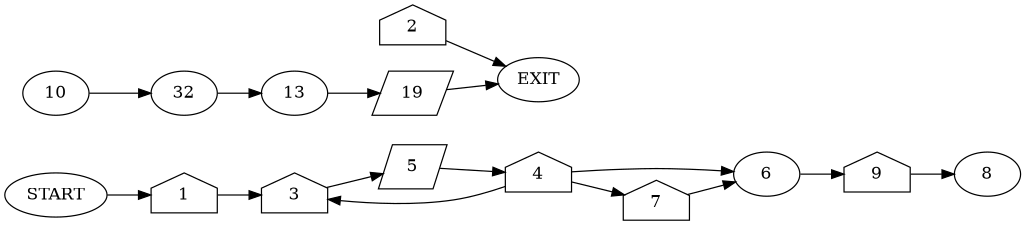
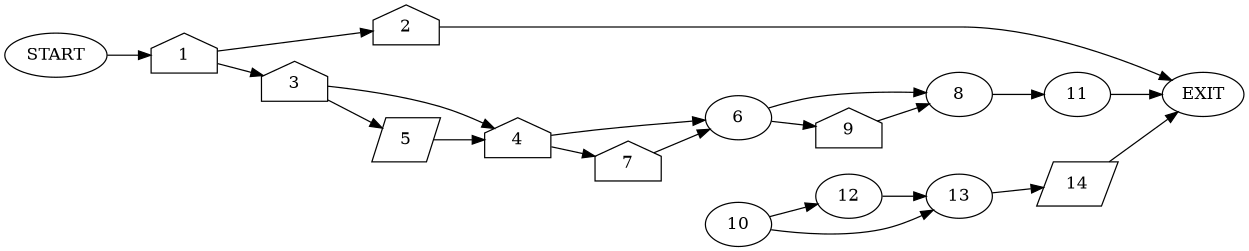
edge "1" -> "2": added
node "32": label "32" -> "12"
node "19": label "19" -> "14"
edge "6" -> "8": added
node "11": added
edge "4" -> "3": reversed
edge "10" -> "13": added
